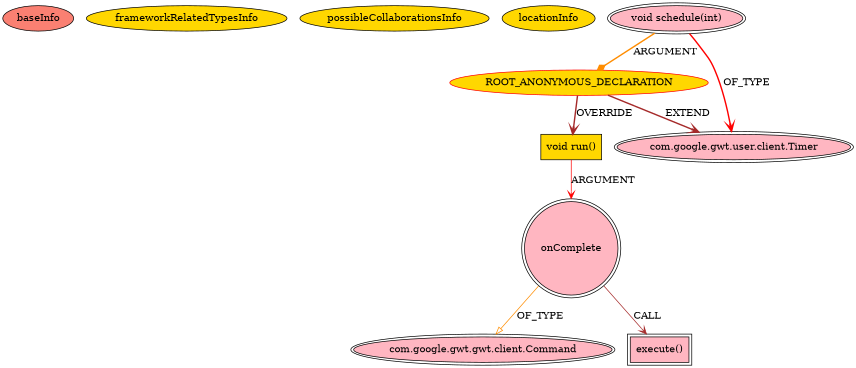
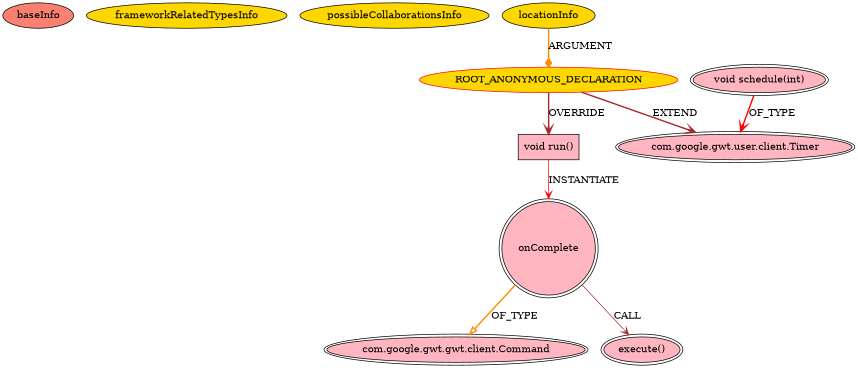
edge "void schedule(int)" -> "ROOT_ANONYMOUS_DECLARATION": now "locationInfo" -> "ROOT_ANONYMOUS_DECLARATION"
node "void run()": fillcolor gold -> lightpink
edge "void run()" -> "onComplete": label "ARGUMENT" -> "INSTANTIATE"
edge "onComplete" -> "com.google.gwt.gwt.client.Command": style solid -> bold
node "execute()": shape box -> ellipse
